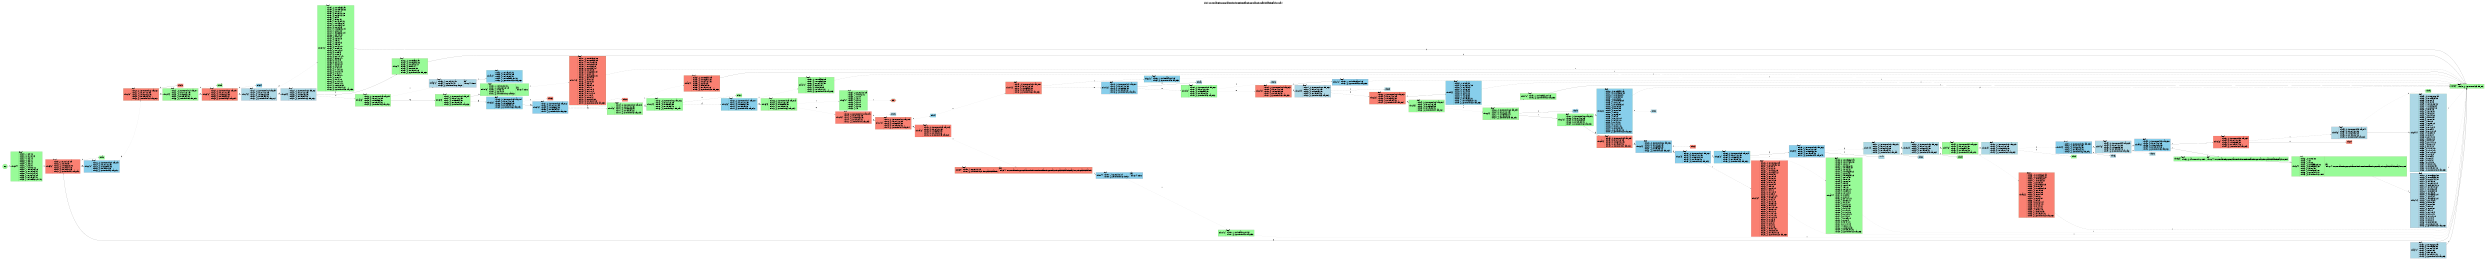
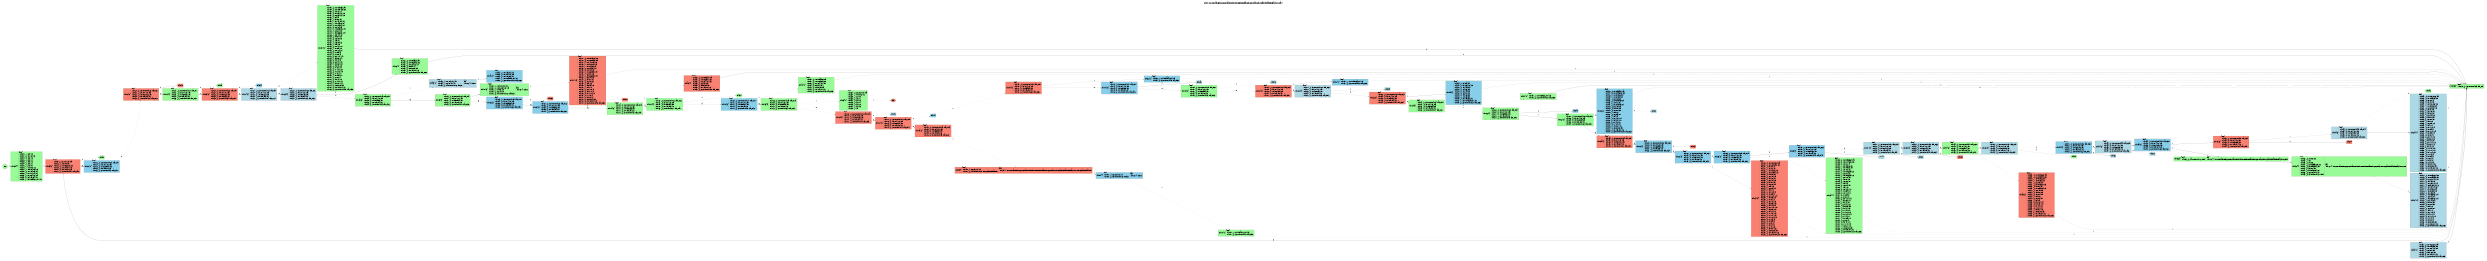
node "0x40240f": fillcolor palegreen -> salmon
